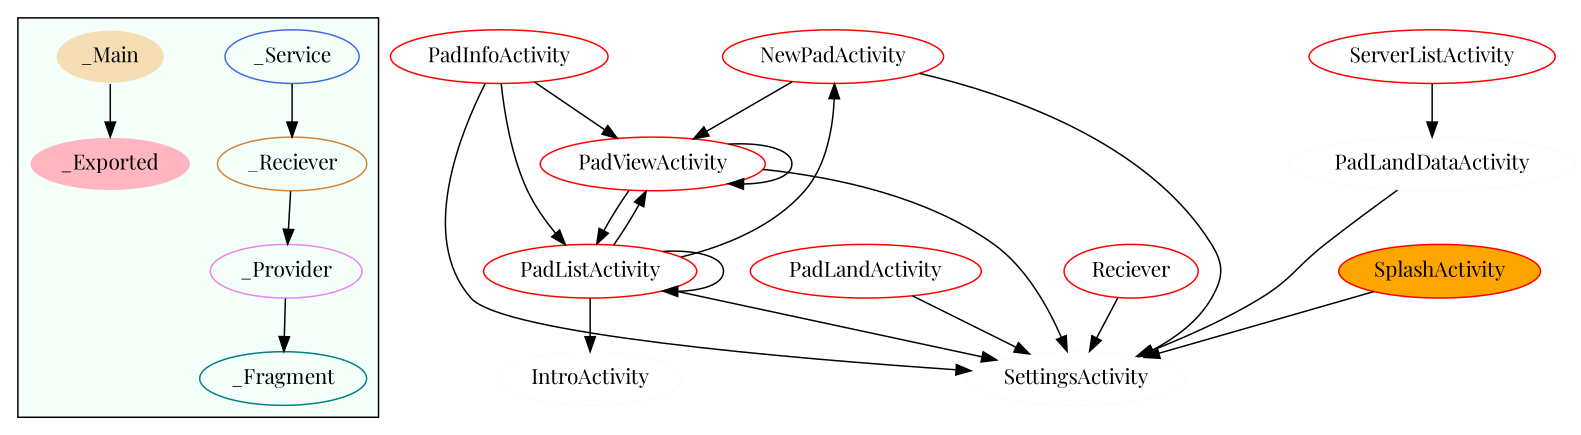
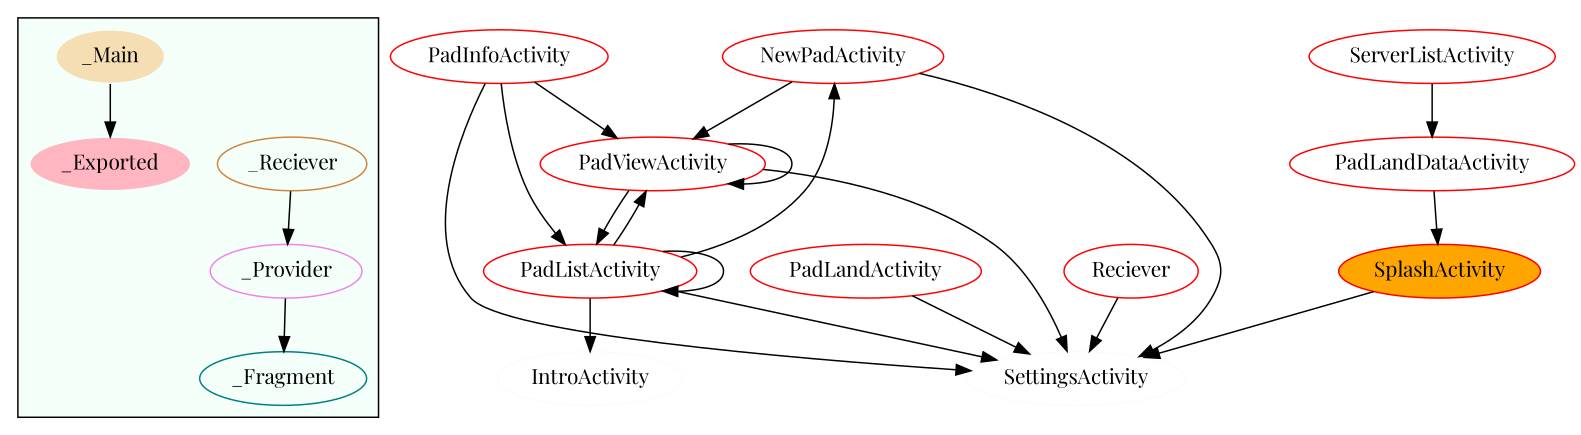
node "_Service": removed
node "PadLandDataActivity": color mintcream -> red
edge "PadLandDataActivity" -> "SettingsActivity": now "PadLandDataActivity" -> "SplashActivity"
